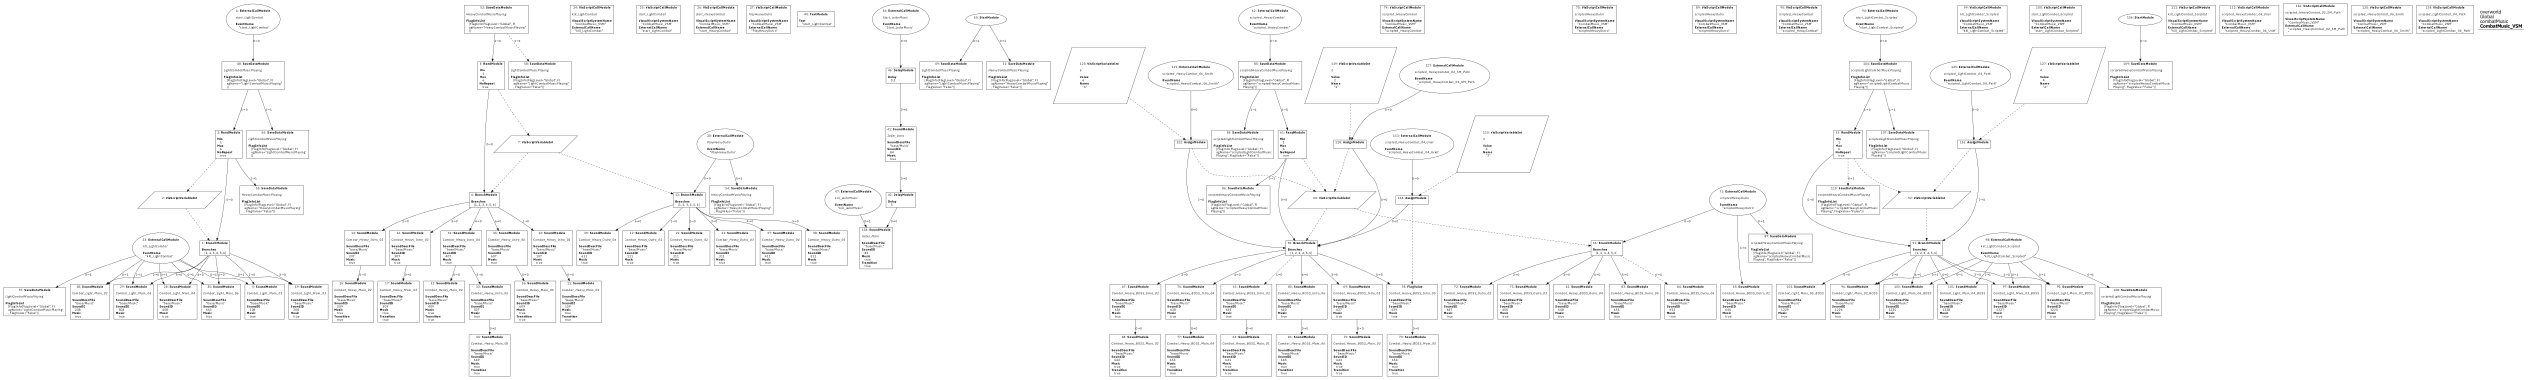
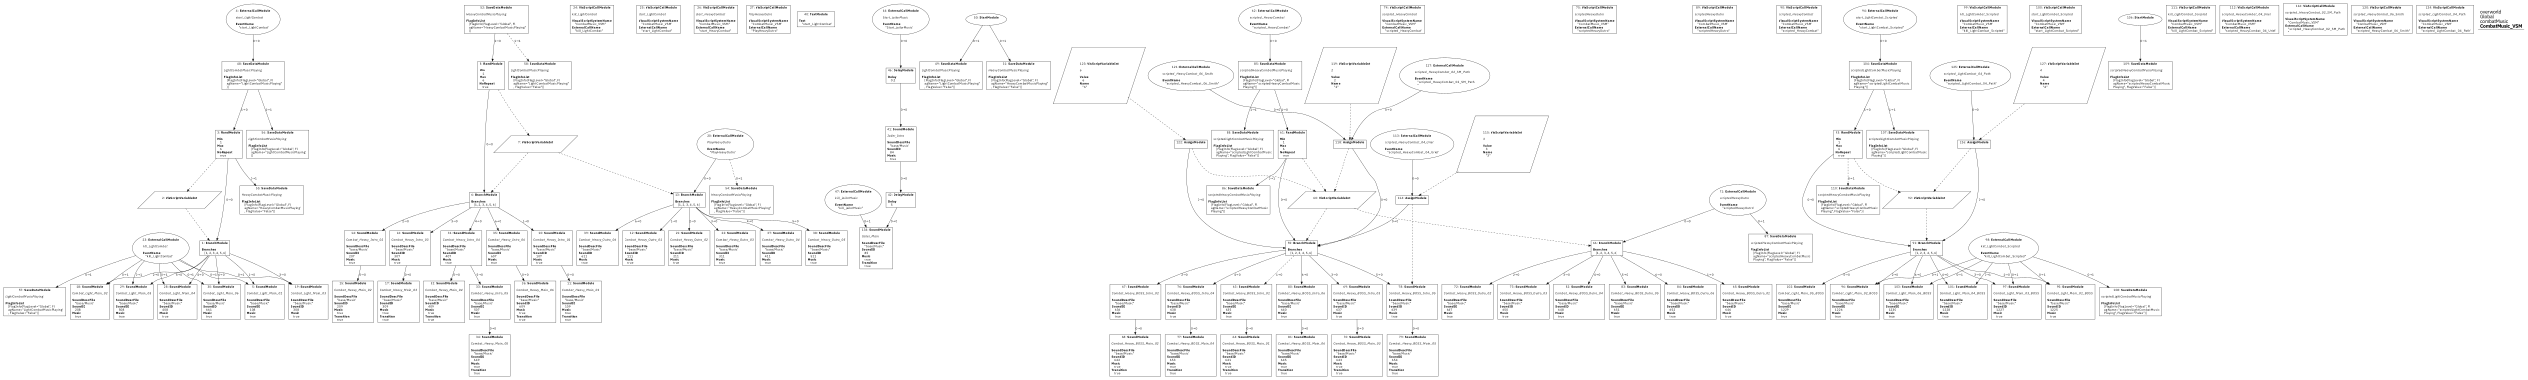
edge "121:" -> "122:": now "121:" -> "118:"
edge "20:" -> "54:": style solid -> dashed
edge "71:" -> "65:": now "66:" -> "65:"
edge "66:" -> "84:": style dashed -> solid
node "78:": text "FlagValue" -> "SoundModule"
